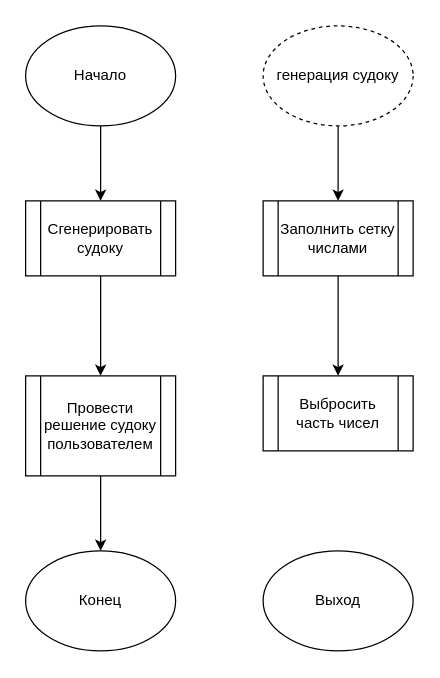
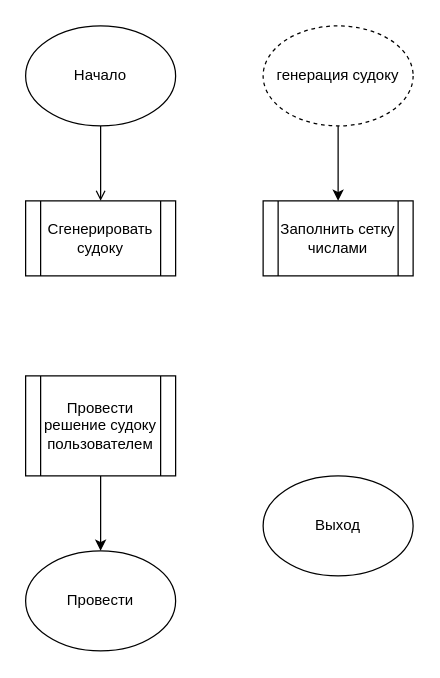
edge "Начало" -> "Сгенерировать судоку": arrowhead classic -> open
edge "Сгенерировать судоку" -> "Провести решение судоку пользователем": removed
edge "Заполнить сетку числами" -> "Выбросить часть чисел": removed
node "Выбросить часть чисел": removed
node "Конец": label "Конец" -> "Провести"
node "Выход": moved (338, 601) -> (338, 526)
